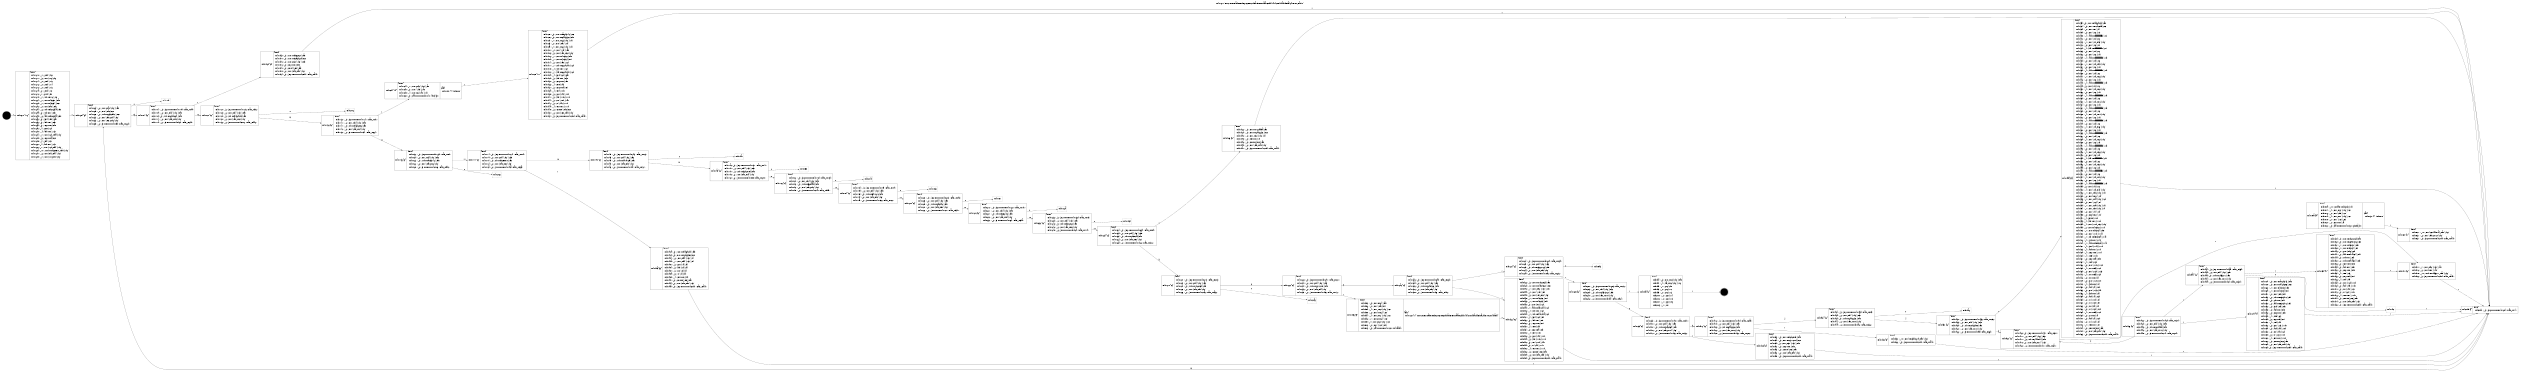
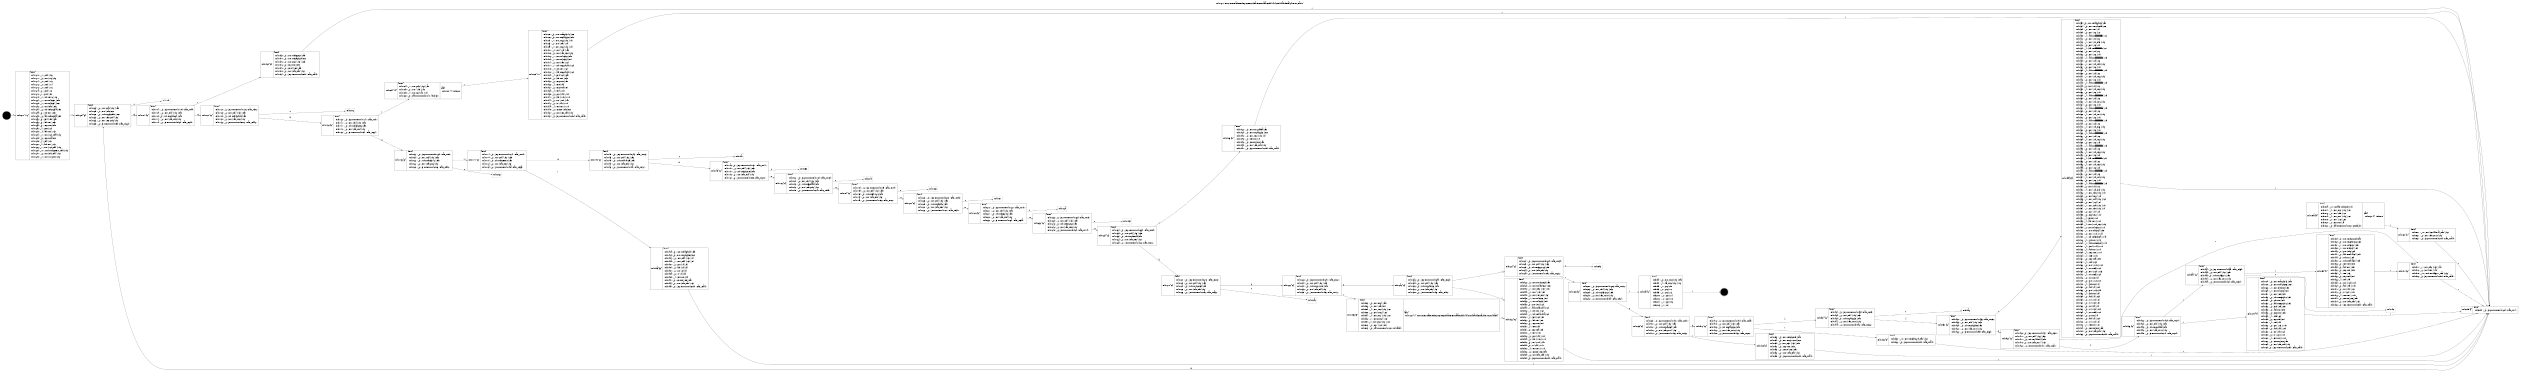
edge "0x4019c0" -> "0x4020bd [5]": now "0x401e27 [21]" -> "0x4020bd [5]"
edge "0x401988 [28]" -> "0x40196c [28]": reversed
